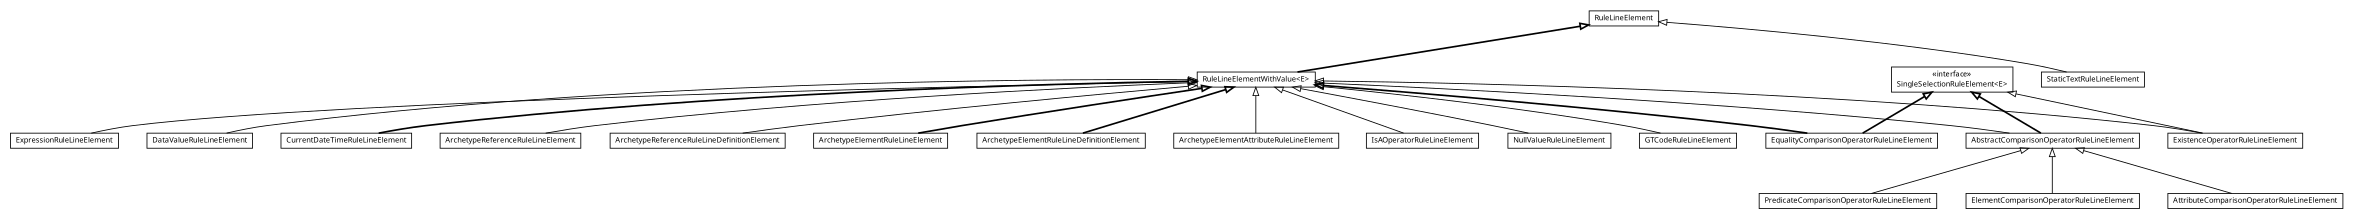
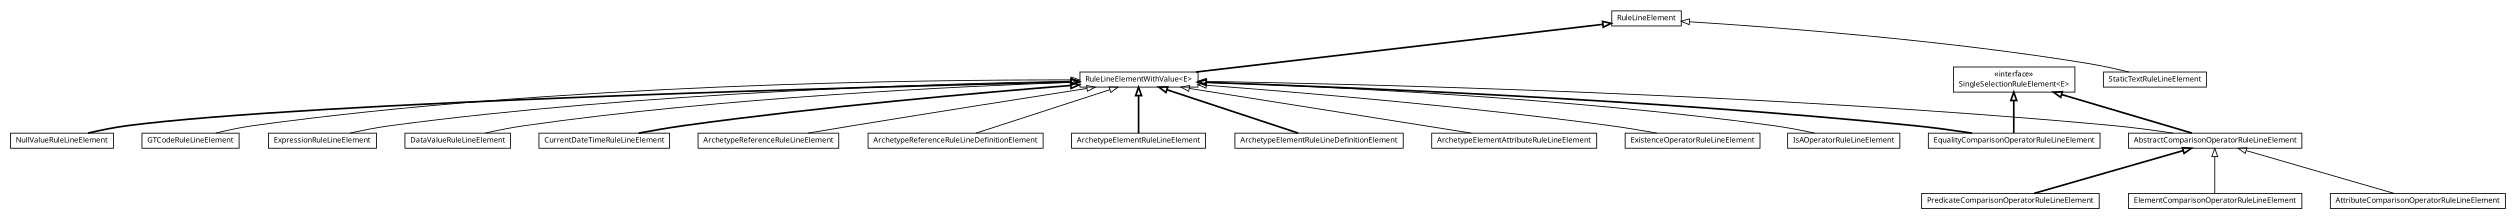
edge "NullValueRuleLineElement" -> "RuleLineElementWithValue<E>": style solid -> bold
edge "ExistenceOperatorRuleLineElement" -> "SingleSelectionRuleElement<E>": removed
edge "PredicateComparisonOperatorRuleLineElement" -> "AbstractComparisonOperatorRuleLineElement": style solid -> bold
